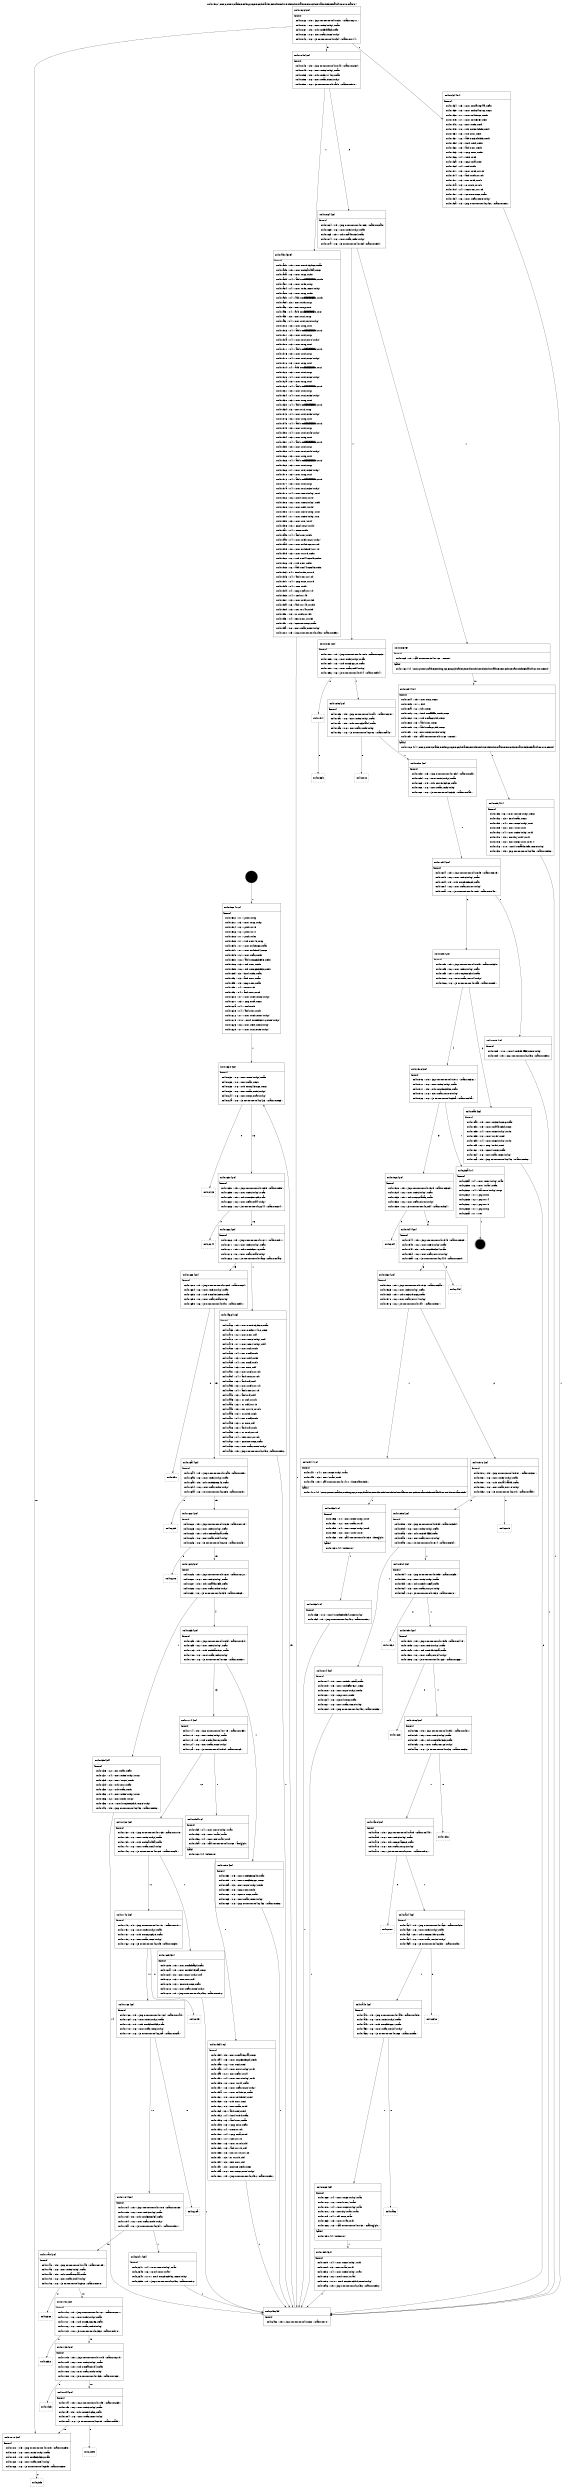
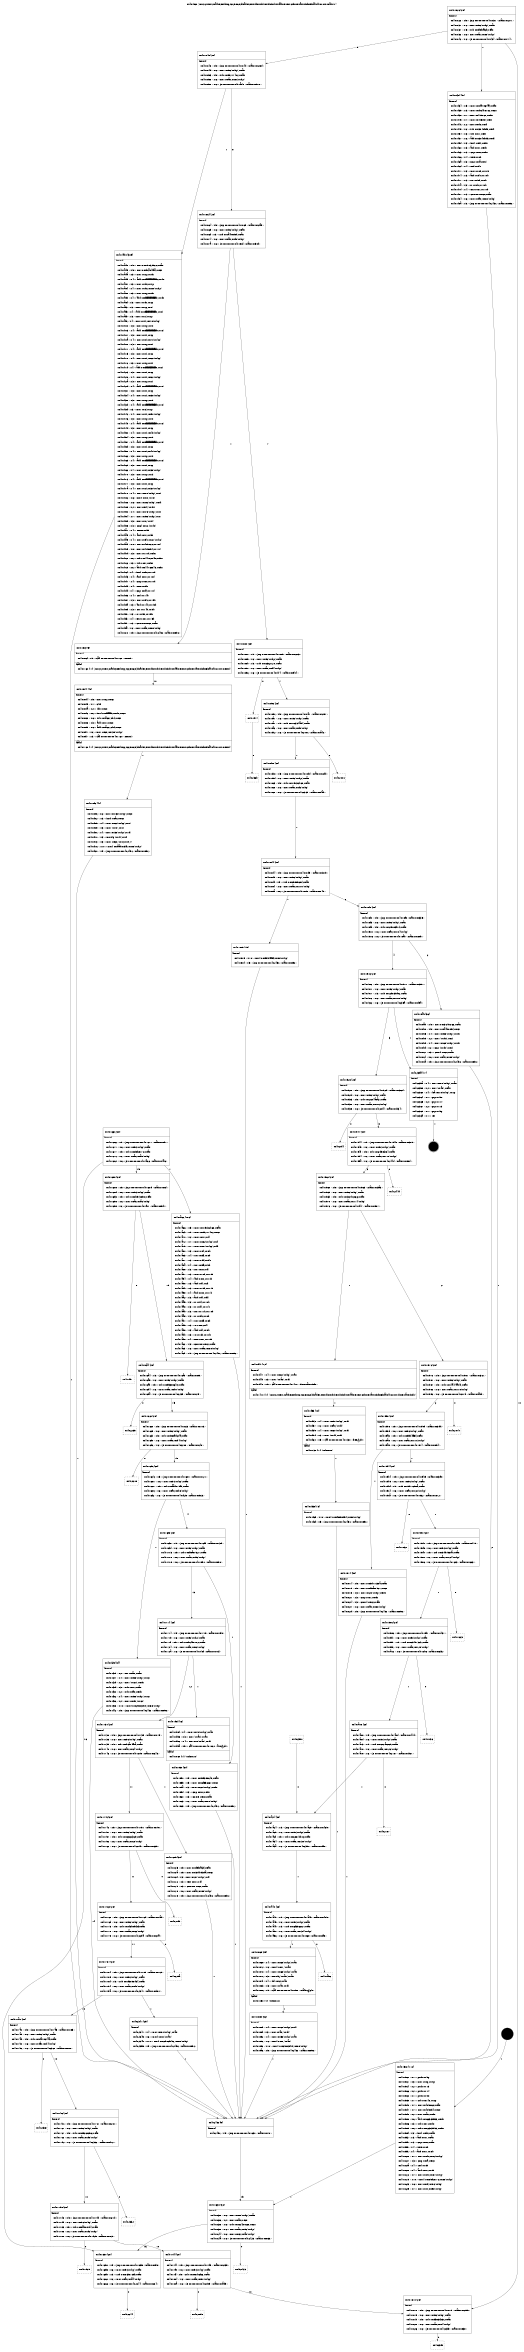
edge "0x401650 [28]" -> "0x40166c [28]": reversed
edge "0x401a24 [28]" -> "0x4023b0": reversed
node "0x401d9f [102]": removed
